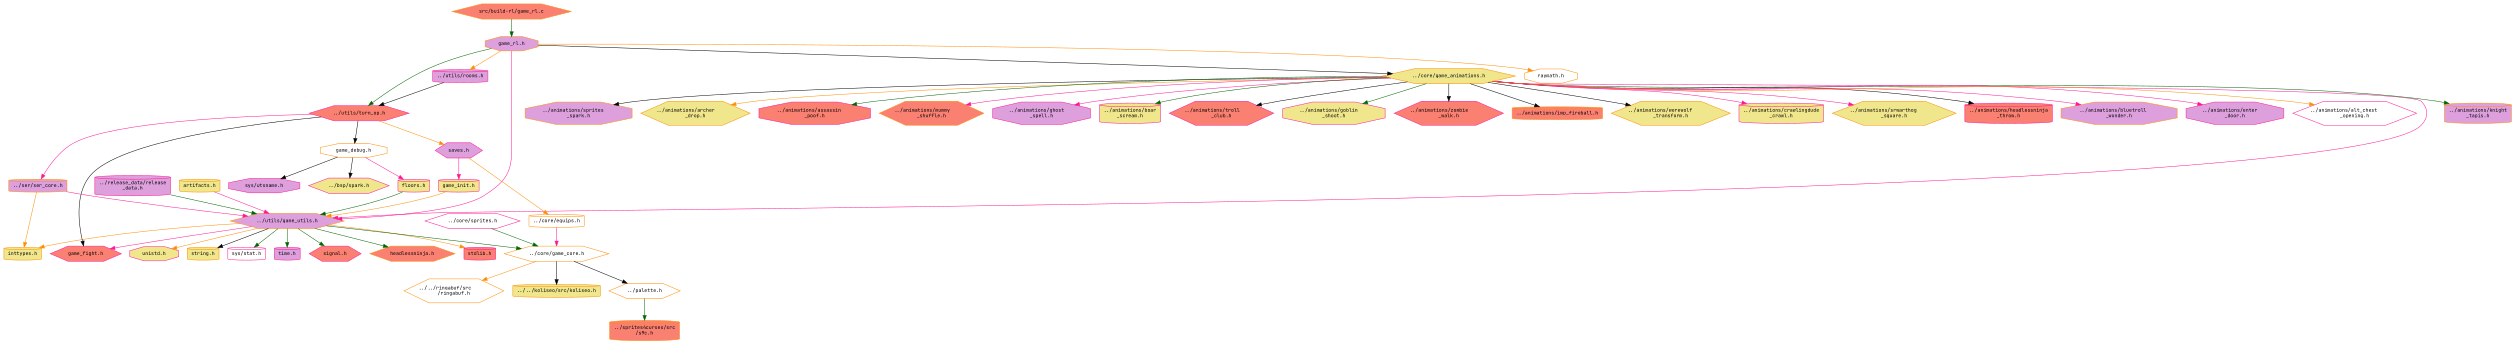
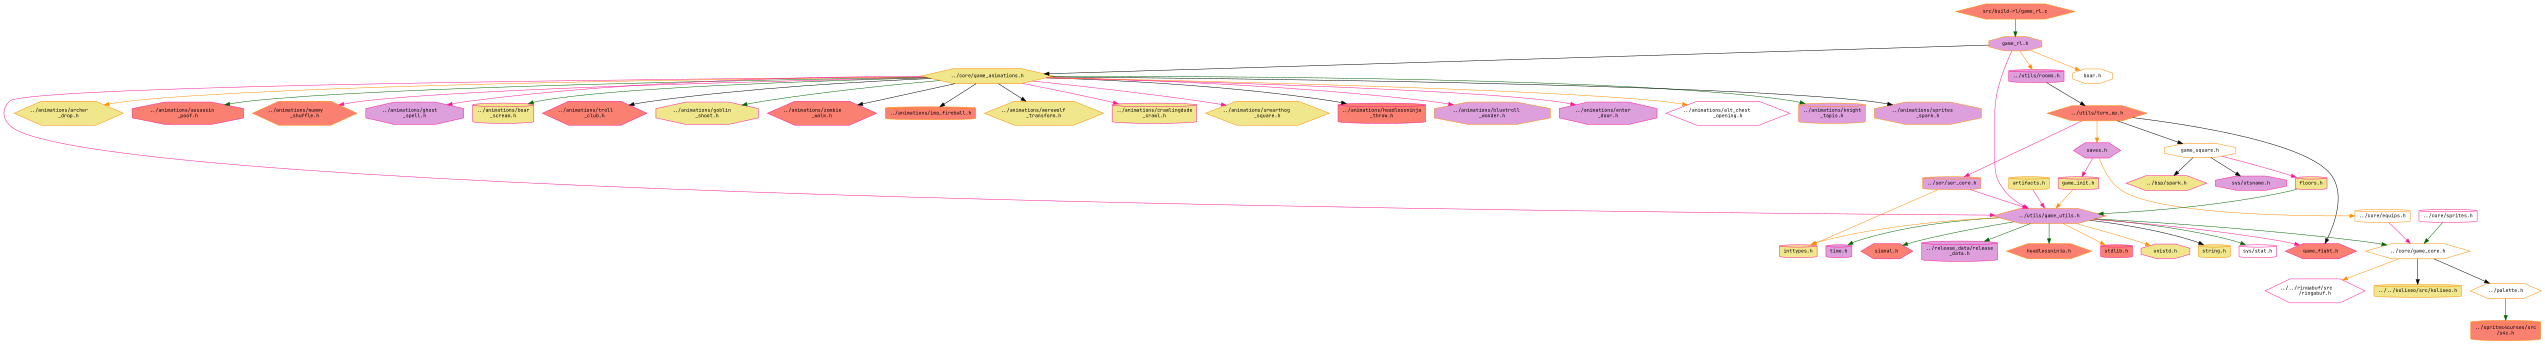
edge "game_rl.h" -> "../utils/turn_op.h": removed
node "raymath.h": label "raymath.h" -> "boar.h"
node "../utils/turn_op.h": color deeppink -> darkorange
node "game_debug.h": label "game_debug.h" -> "game_square.h"
edge "../release_data/release _data.h" -> "../utils/game_utils.h": reversed
node "../core/sprites.h": shape hexagon -> cylinder
node "inttypes.h": color darkorange -> deeppink
node "../../ringabuf/src /ringabuf.h": color darkorange -> deeppink
node "../sprites4curses/src /s9c.h": label "../sprites4curses/src /s9c.h" -> "../sprites4curses/src /s4c.h"
